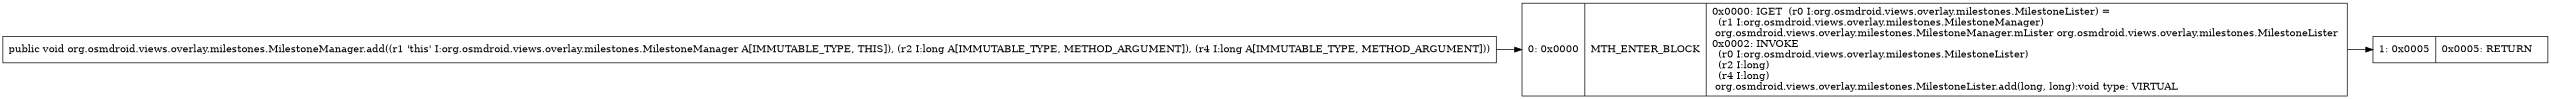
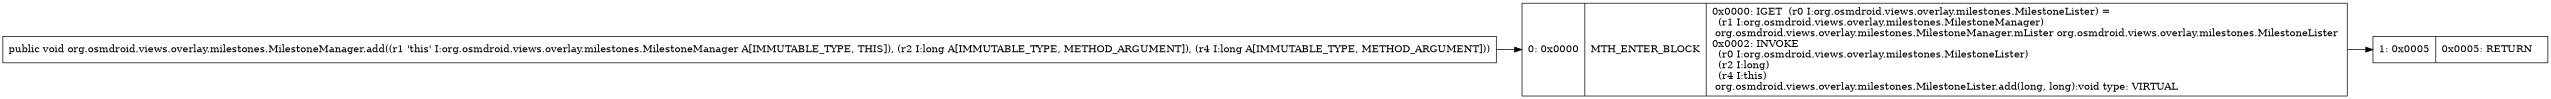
node "0: 0x0000": text "(r4 I:long)" -> "(r4 I:this)"
